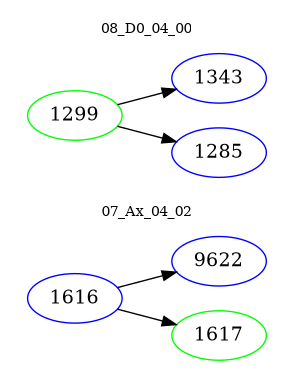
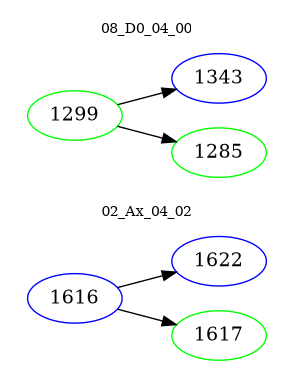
node "1285": color blue -> green
cluster "07_Ax_04_02": label "07_Ax_04_02" -> "02_Ax_04_02"
node "9622": label "9622" -> "1622"
